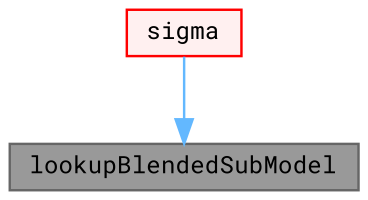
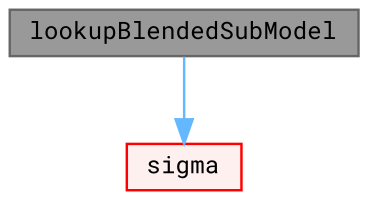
edge "sigma" -> "lookupBlendedSubModel": reversed
